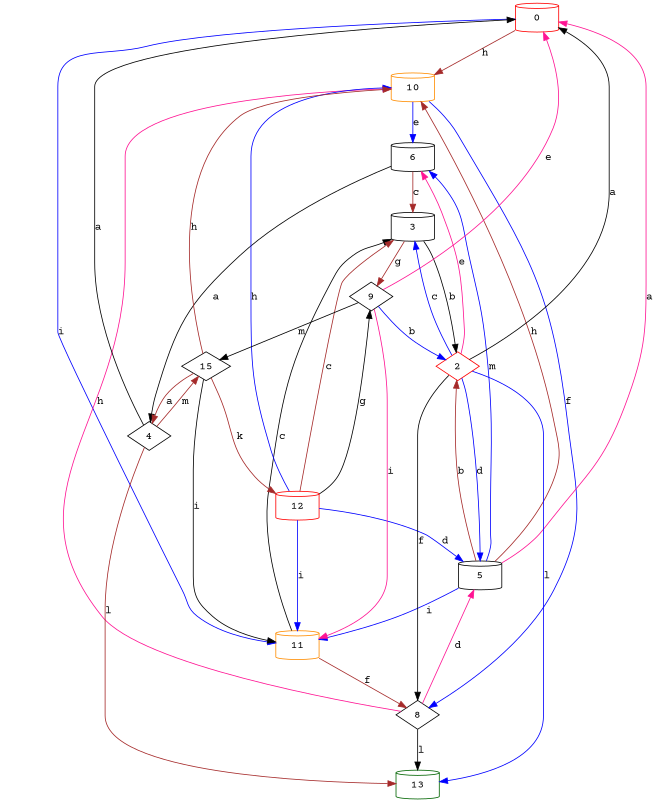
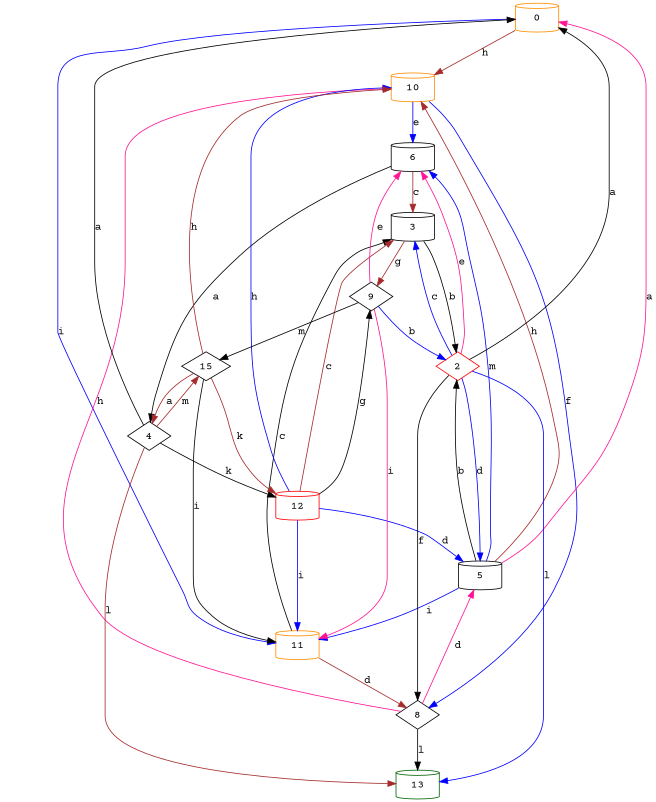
node "0": color red -> darkorange
edge "9" -> "0": now "9" -> "6"
edge "4" -> "12": added, label "k"
edge "5" -> "2": color brown -> black
edge "11" -> "8": label "f" -> "d"
